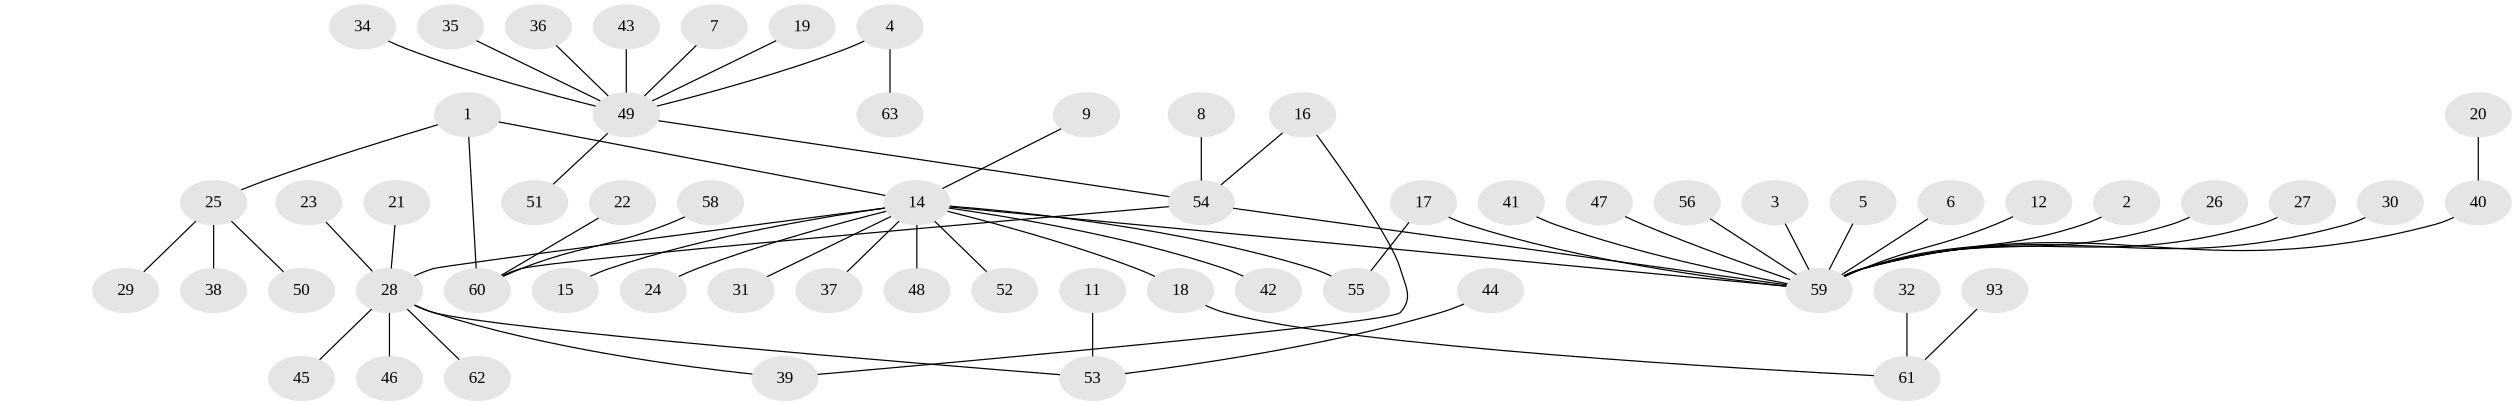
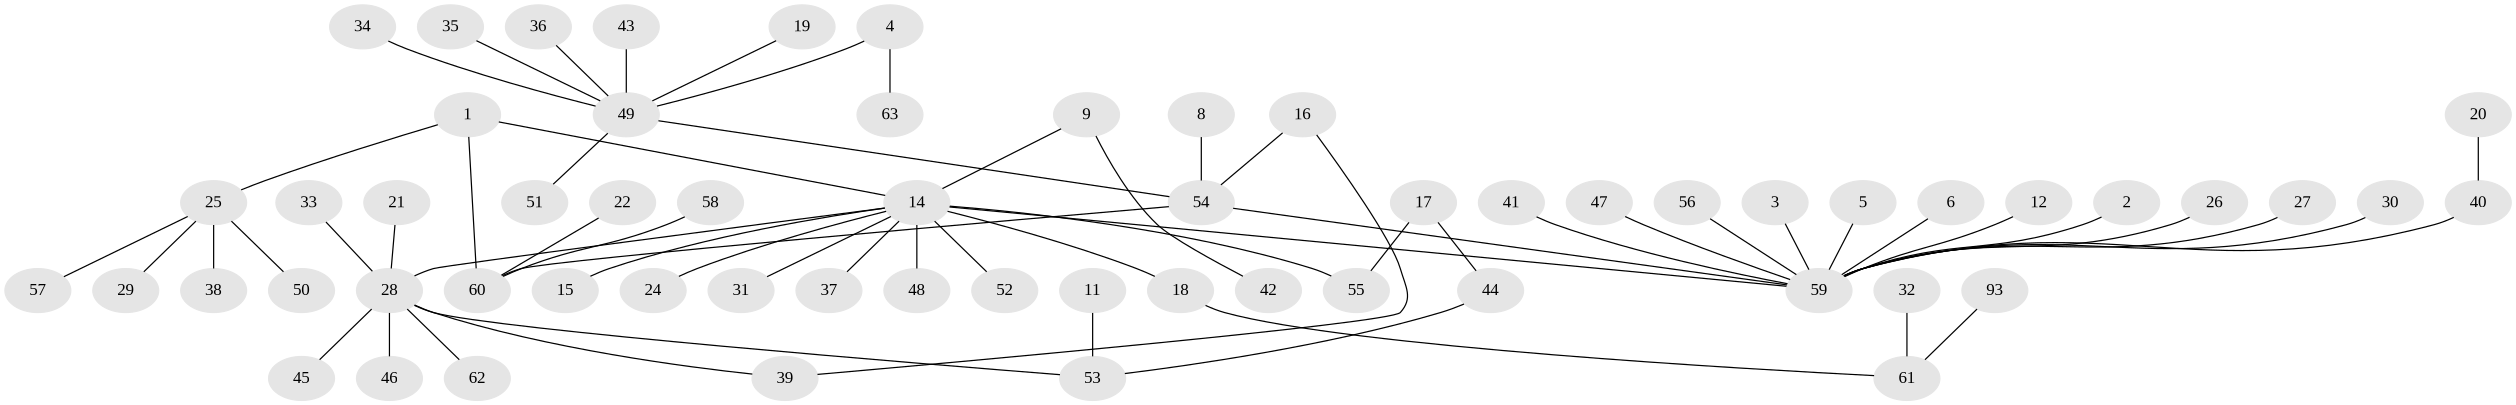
node "7": removed
node "23": label "23" -> "33"
edge "14" -- "42": now "9" -- "42"
edge "17" -- "59": now "17" -- "44"
node "57": added
